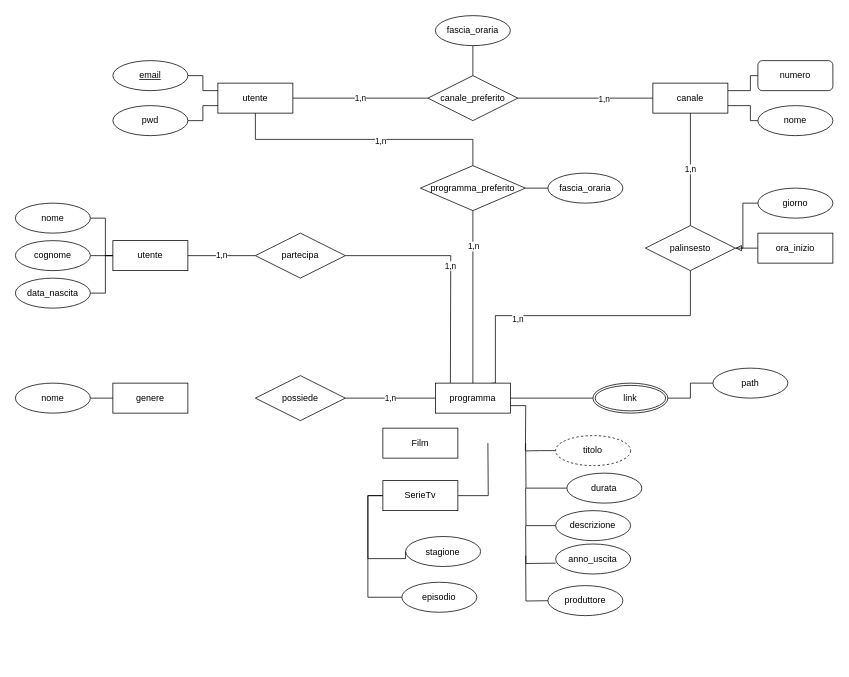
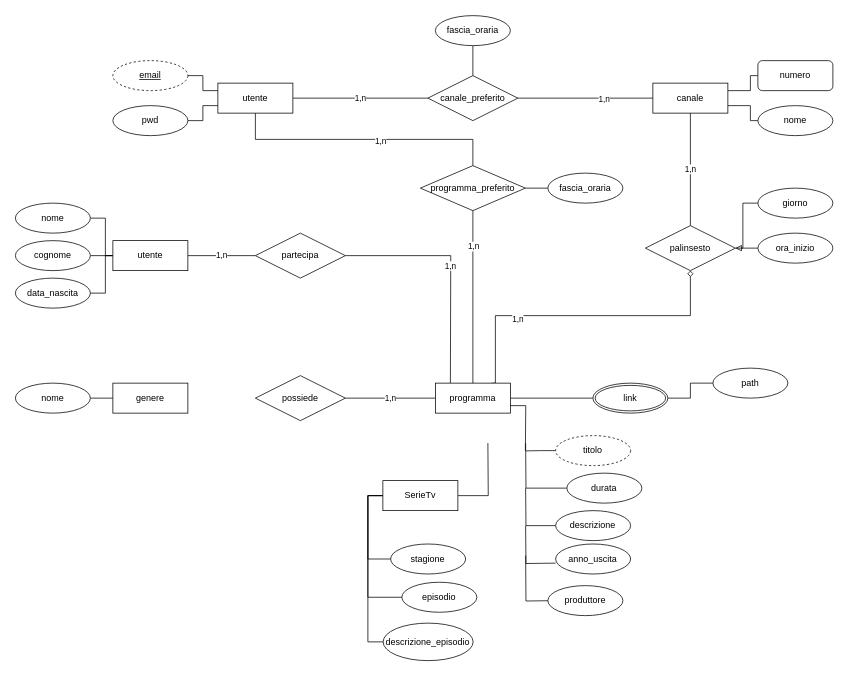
node "email": style solid -> dashed
node "ora_inizio": shape rectangle -> ellipse
edge "palinsesto" -- "programma": arrowhead none -> diamond
node "Film": removed
node "stagione": moved (443, 551) -> (428, 559)
edge "SerieTv" -- "descrizione_episodio": added
node "descrizione_episodio": added
